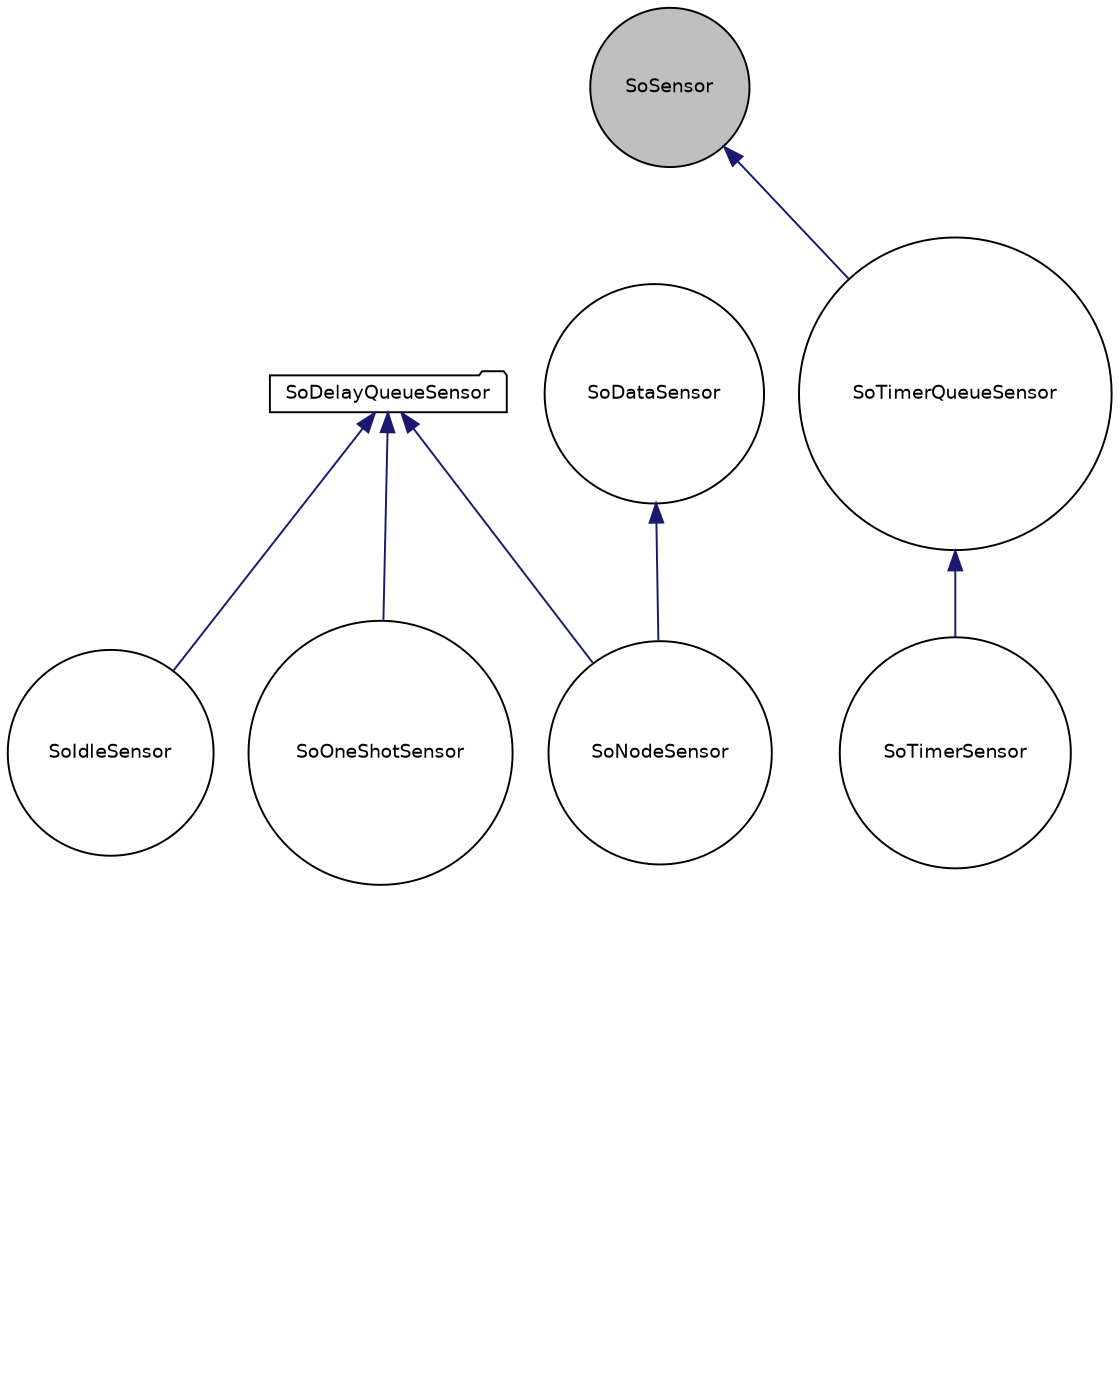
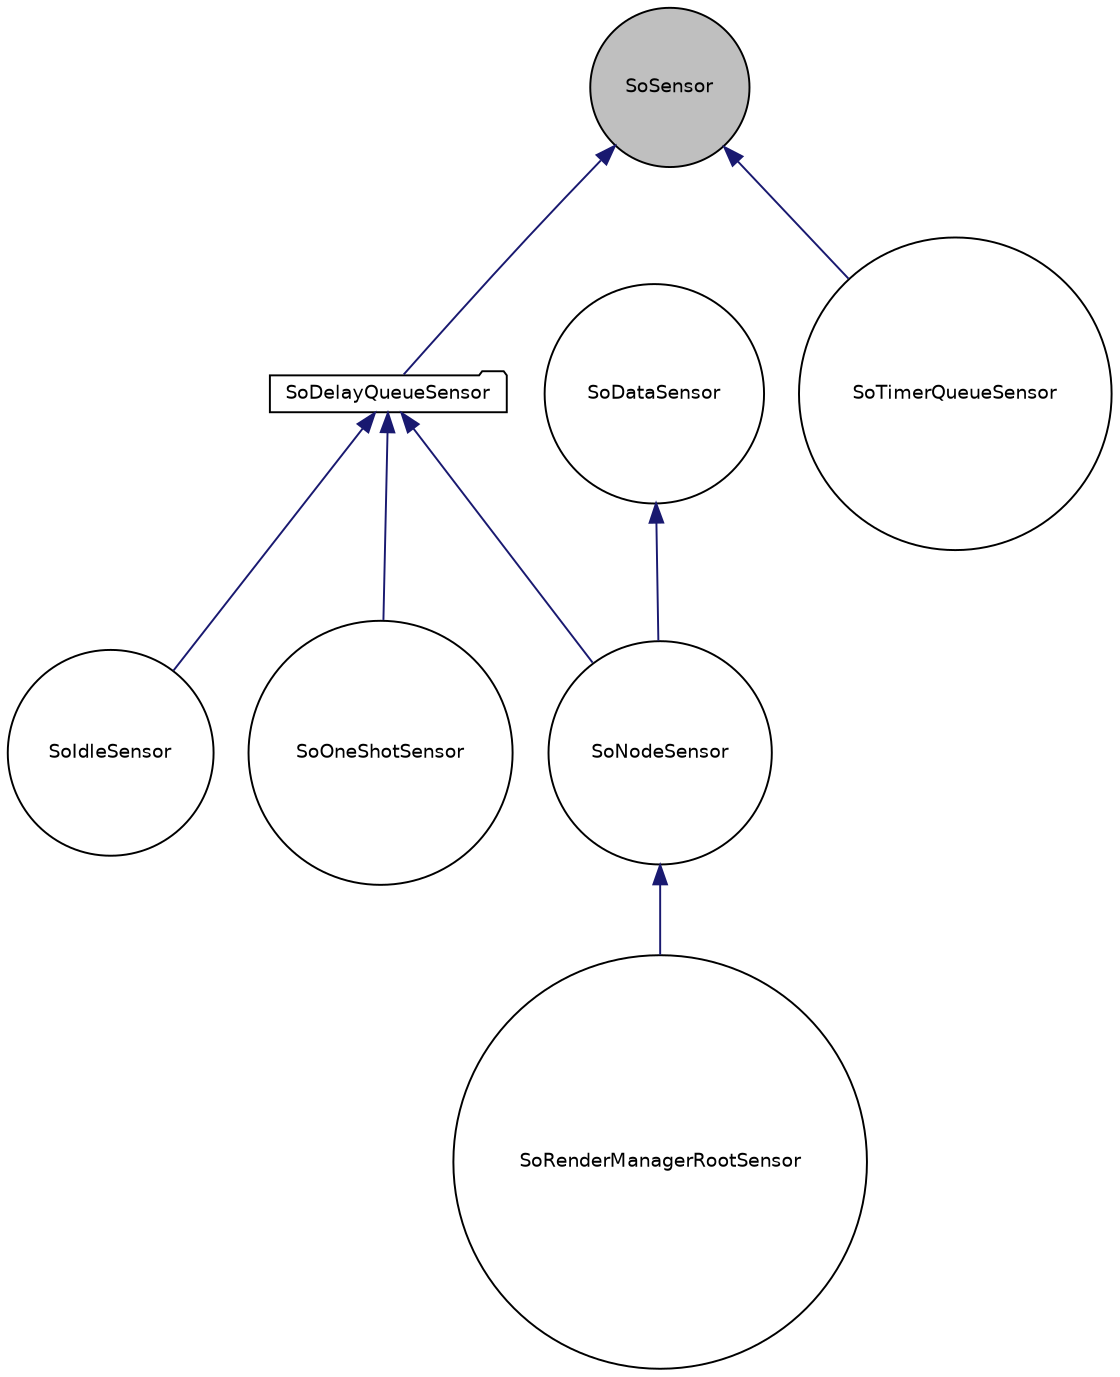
edge "SoDelayQueueSensor" -> "SoSensor": added
node "SoTimerSensor": removed
node "SoRenderManagerRootSensor": added
